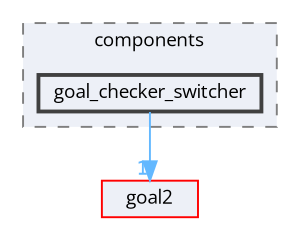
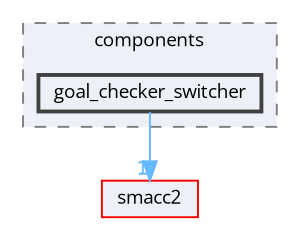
node "goal2": label "goal2" -> "smacc2"
